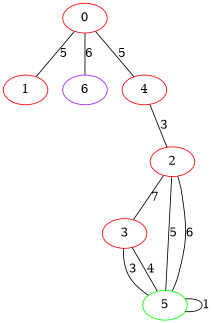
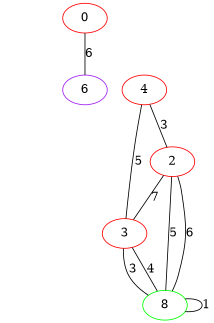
edge "0" -- "4": now "3" -- "4"
node "1": removed
node "5": label "5" -> "8"
